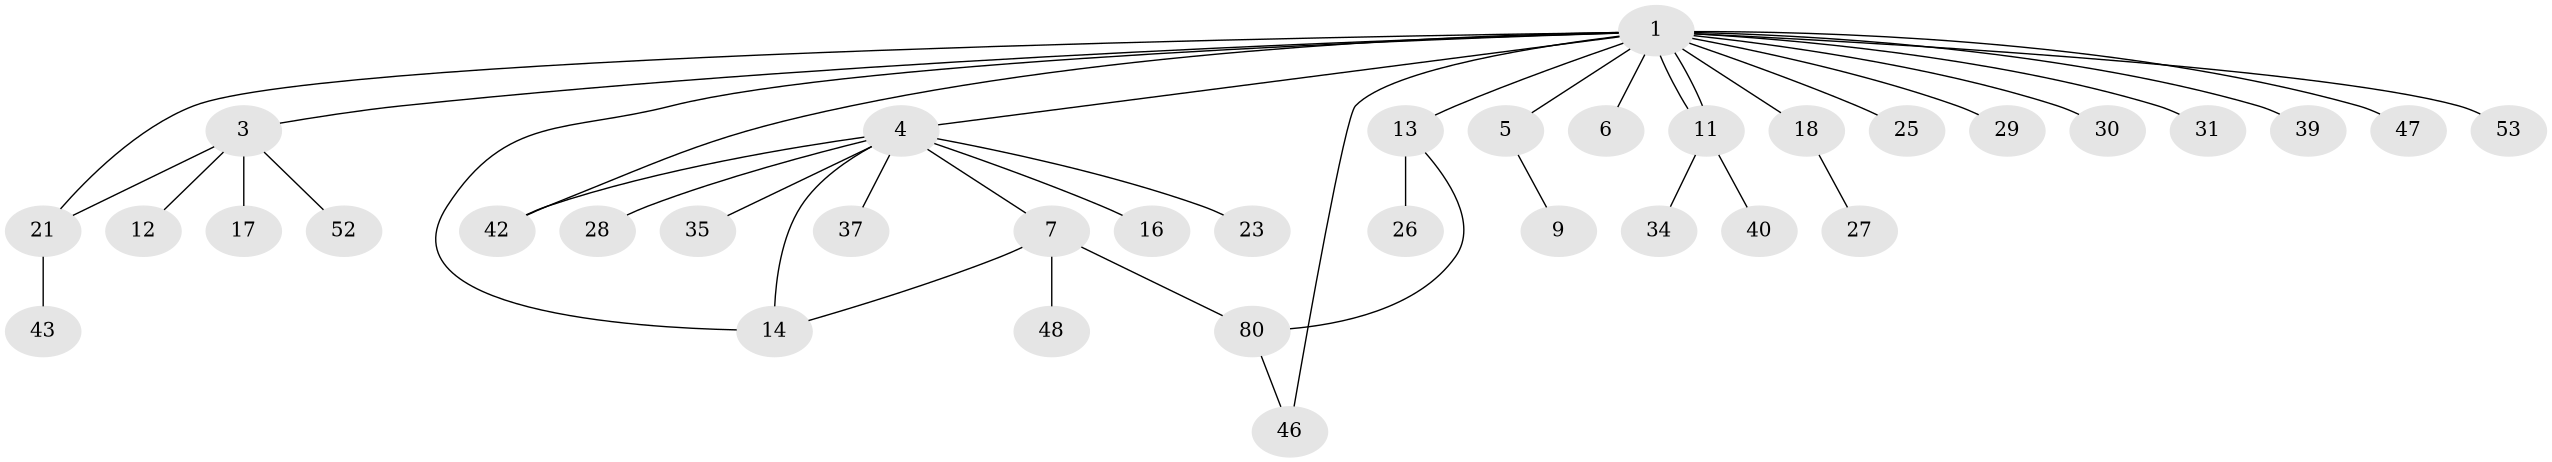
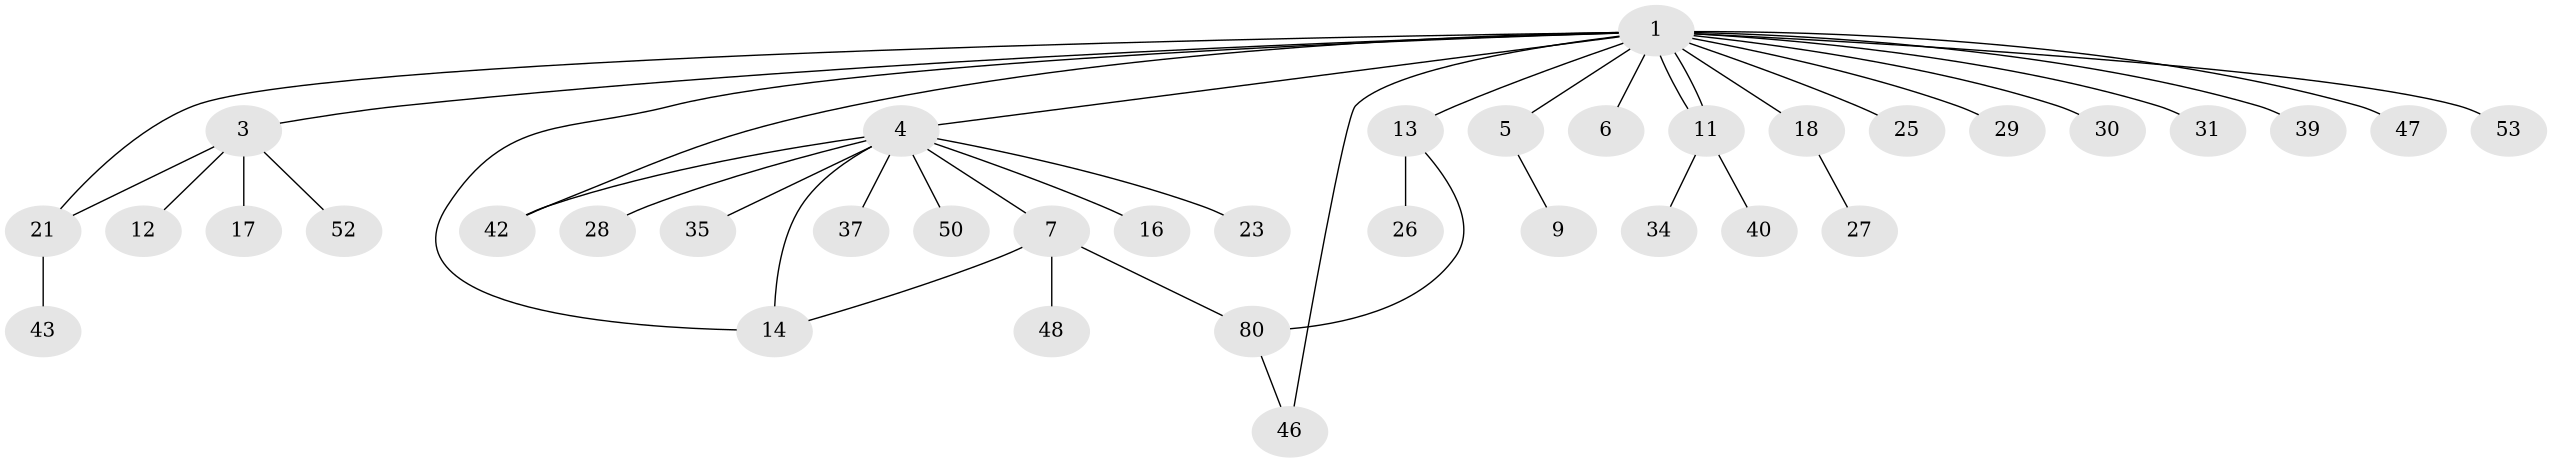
node "50": added
